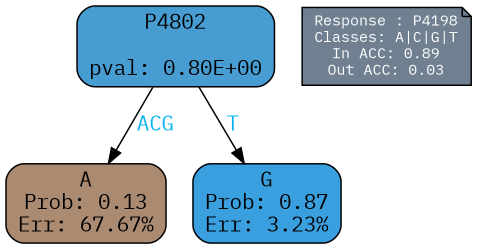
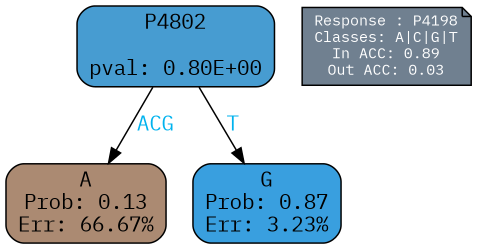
node "A Prob: 0.13 Err: 67.67%": label "A Prob: 0.13 Err: 67.67%" -> "A Prob: 0.13 Err: 66.67%"
